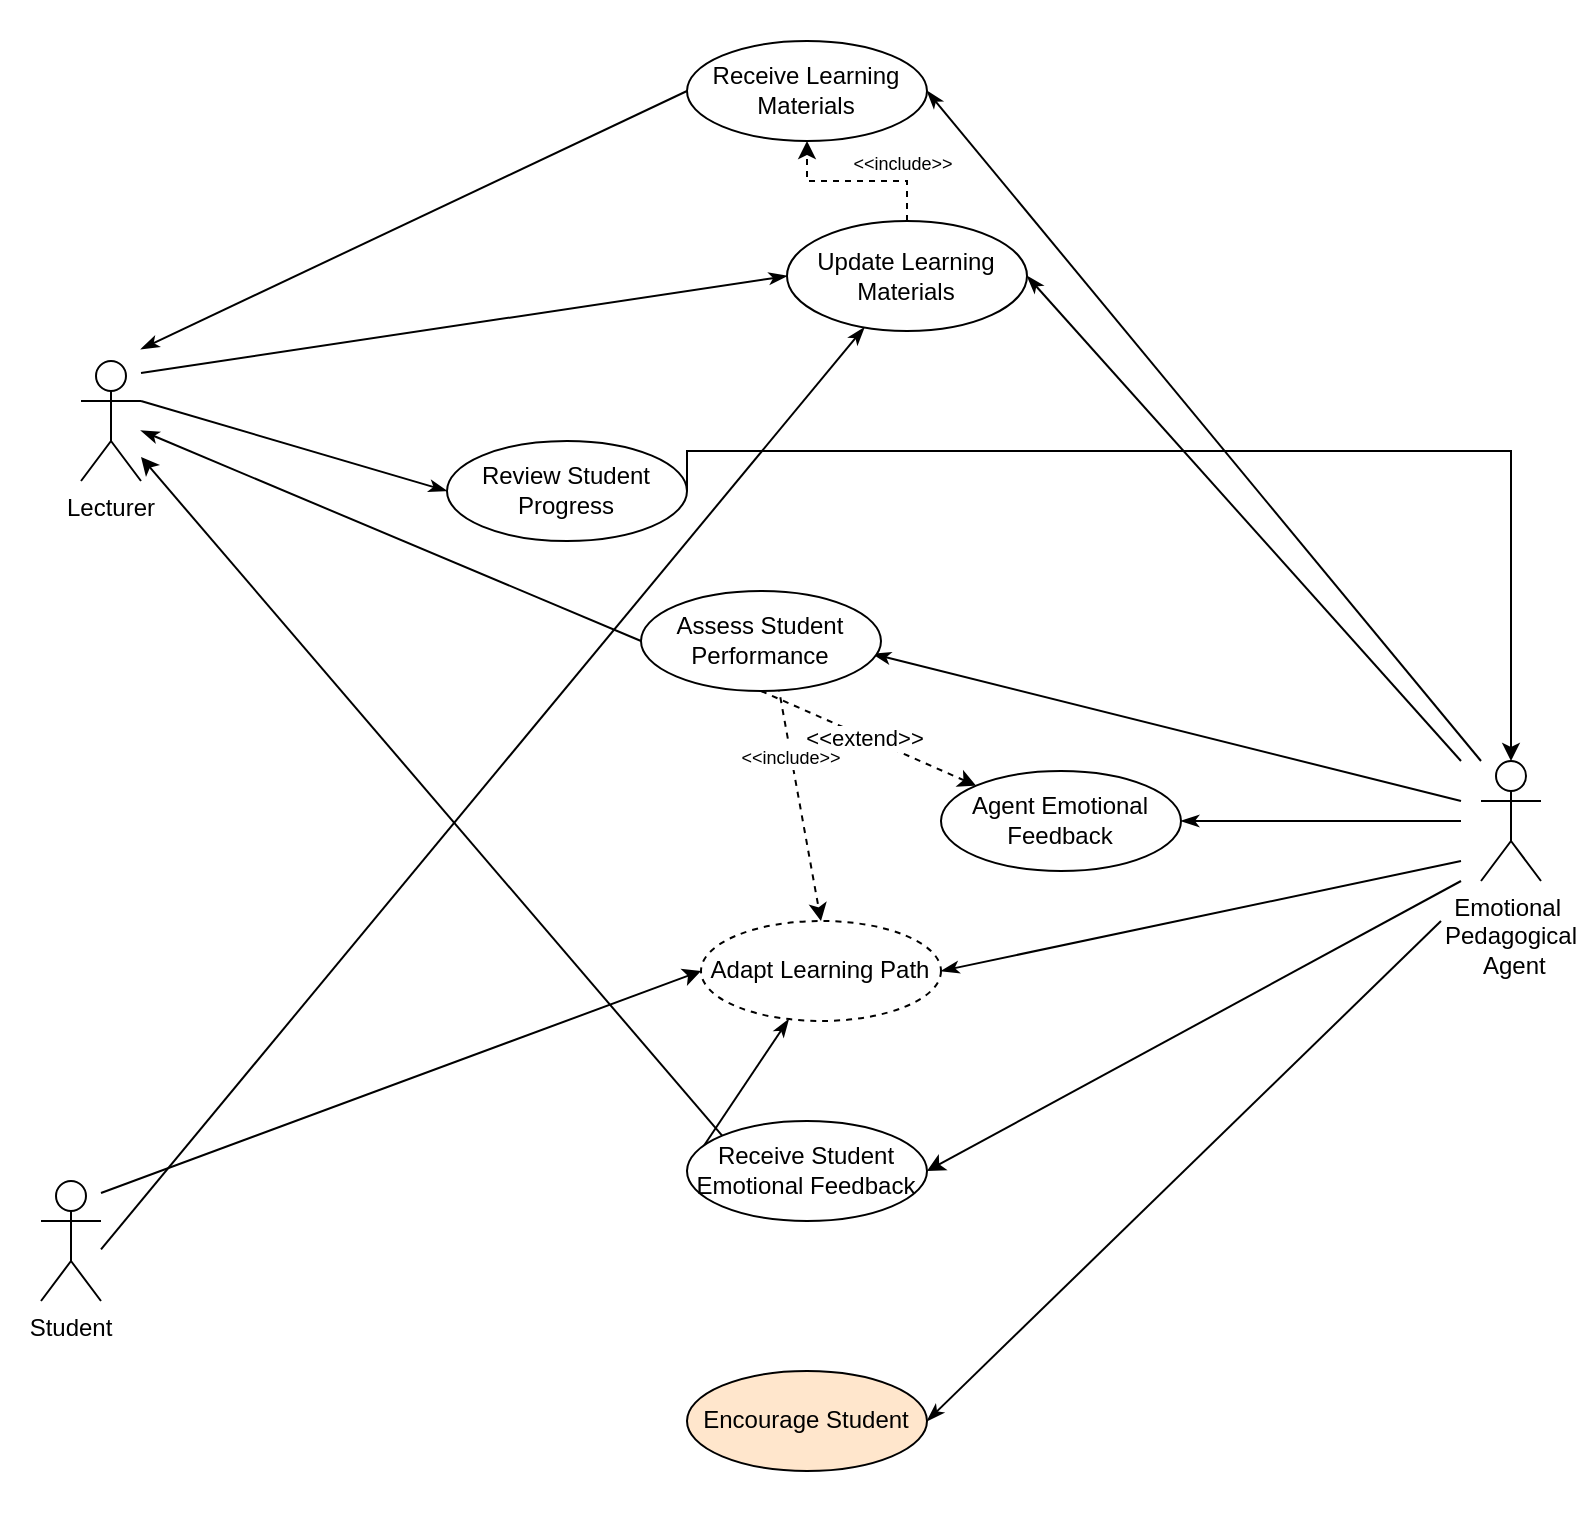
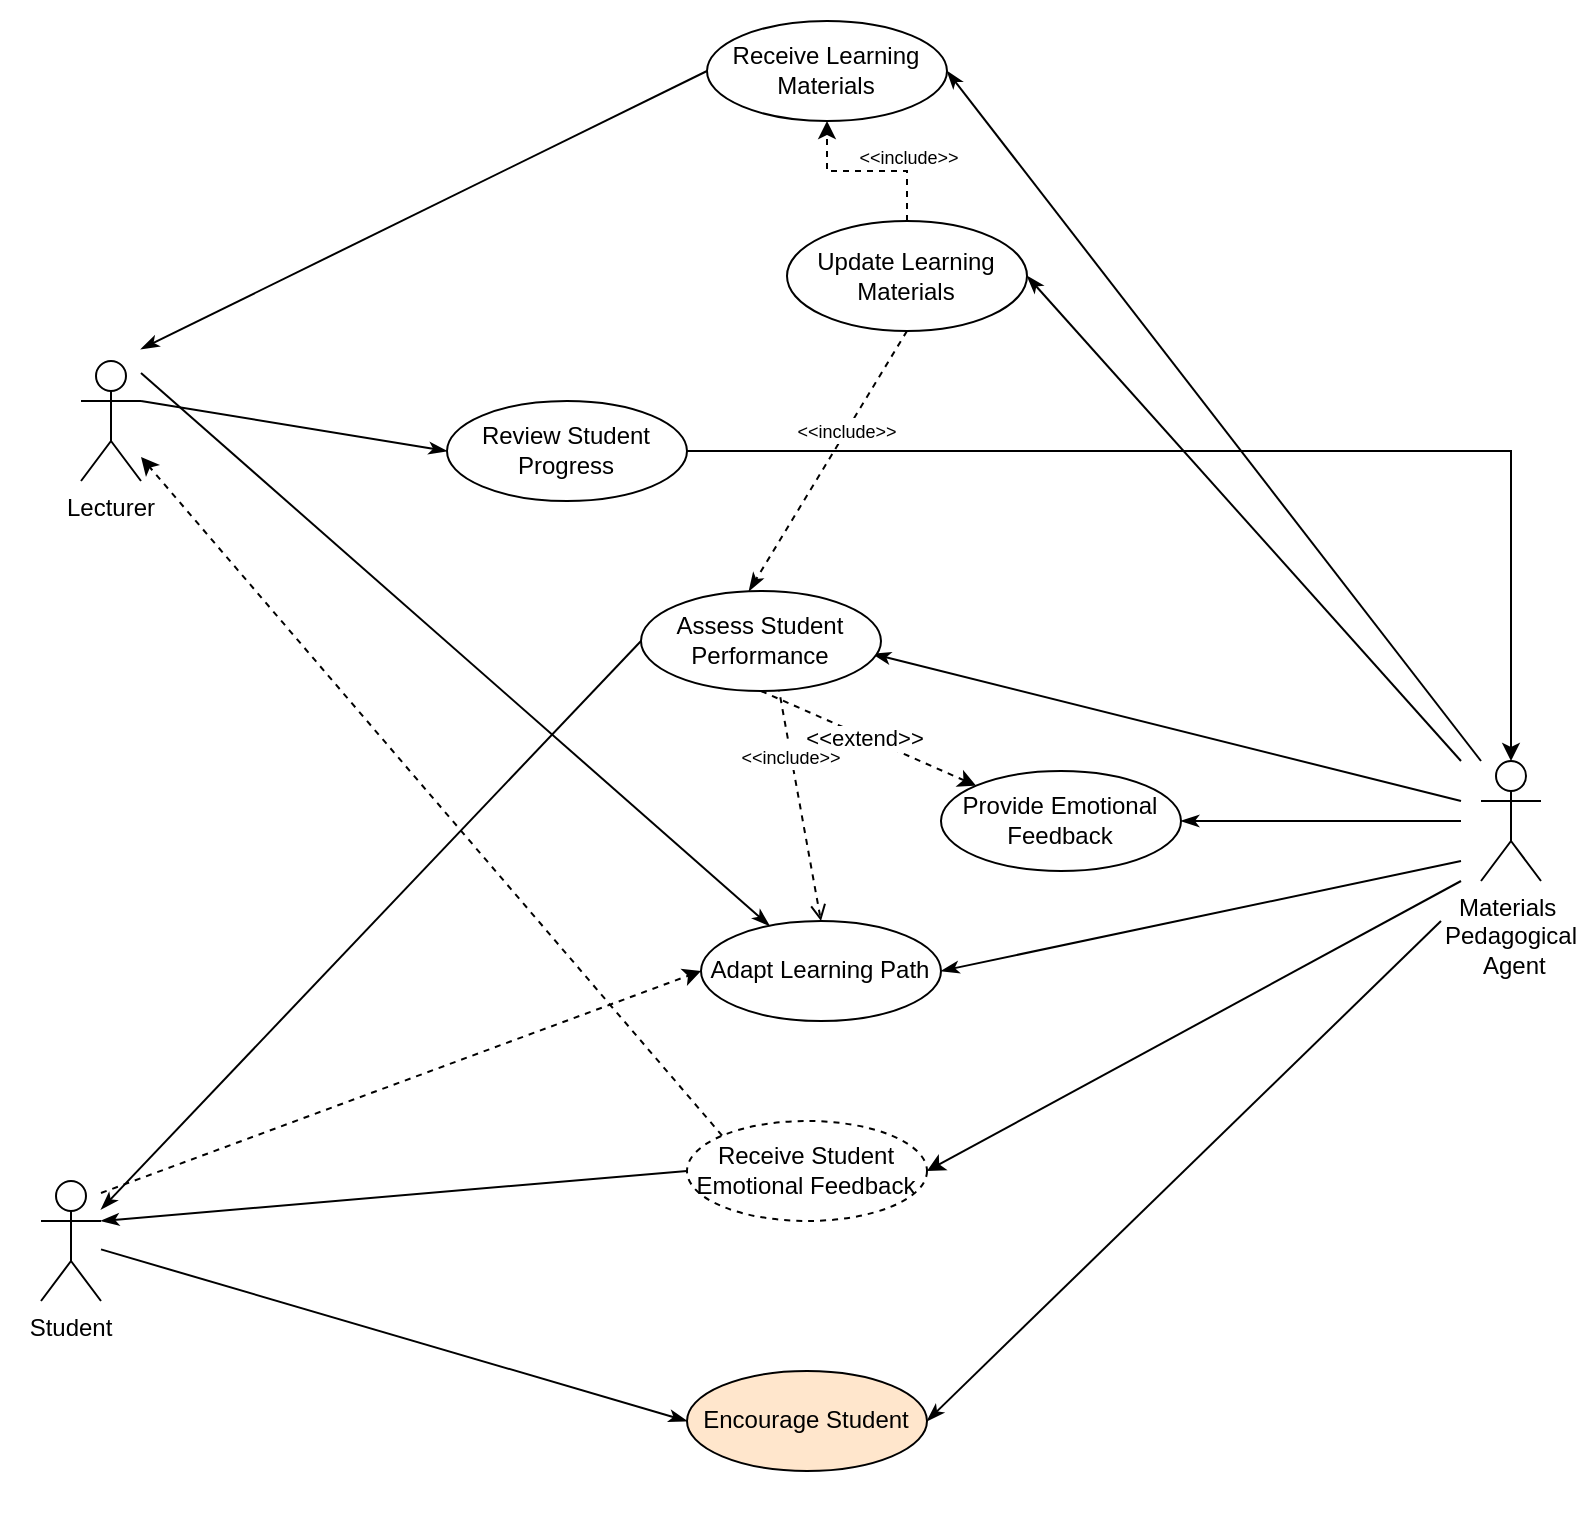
node "Receive Learning Materials": moved (807, 91) -> (827, 71)
edge "Lecturer" -> "Update Learning Materials": now "Lecturer" -> "Adapt Learning Path"
node "Review Student Progress": moved (567, 491) -> (567, 451)
edge "Update Learning Materials" -> "Assess Student Performance": added, label "<<include>>"
edge "Assess Student Performance" -> "Lecturer": now "Assess Student Performance" -> "Student"
edge "Student" -> "Update Learning Materials": now "Student" -> "Encourage Student"
edge "Receive Student Emotional Feedback" -> "Lecturer": style solid -> dashed
node "Agent Emotional Feedback": label "Agent Emotional Feedback" -> "Provide Emotional Feedback"
edge "Assess Student Performance" -> "Adapt Learning Path": arrowhead classic -> open
node "Emotional Pedagogical Agent": label "Emotional Pedagogical Agent" -> "Materials Pedagogical Agent"
node "Adapt Learning Path": style dashed -> solid
edge "Student" -> "Adapt Learning Path": style solid -> dashed
edge "Receive Student Emotional Feedback" -> "Adapt Learning Path": now "Receive Student Emotional Feedback" -> "Student"
node "Receive Student Emotional Feedback": style solid -> dashed
